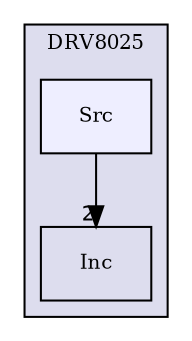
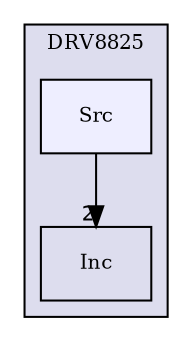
cluster "DRV8025": label "DRV8025" -> "DRV8825"
